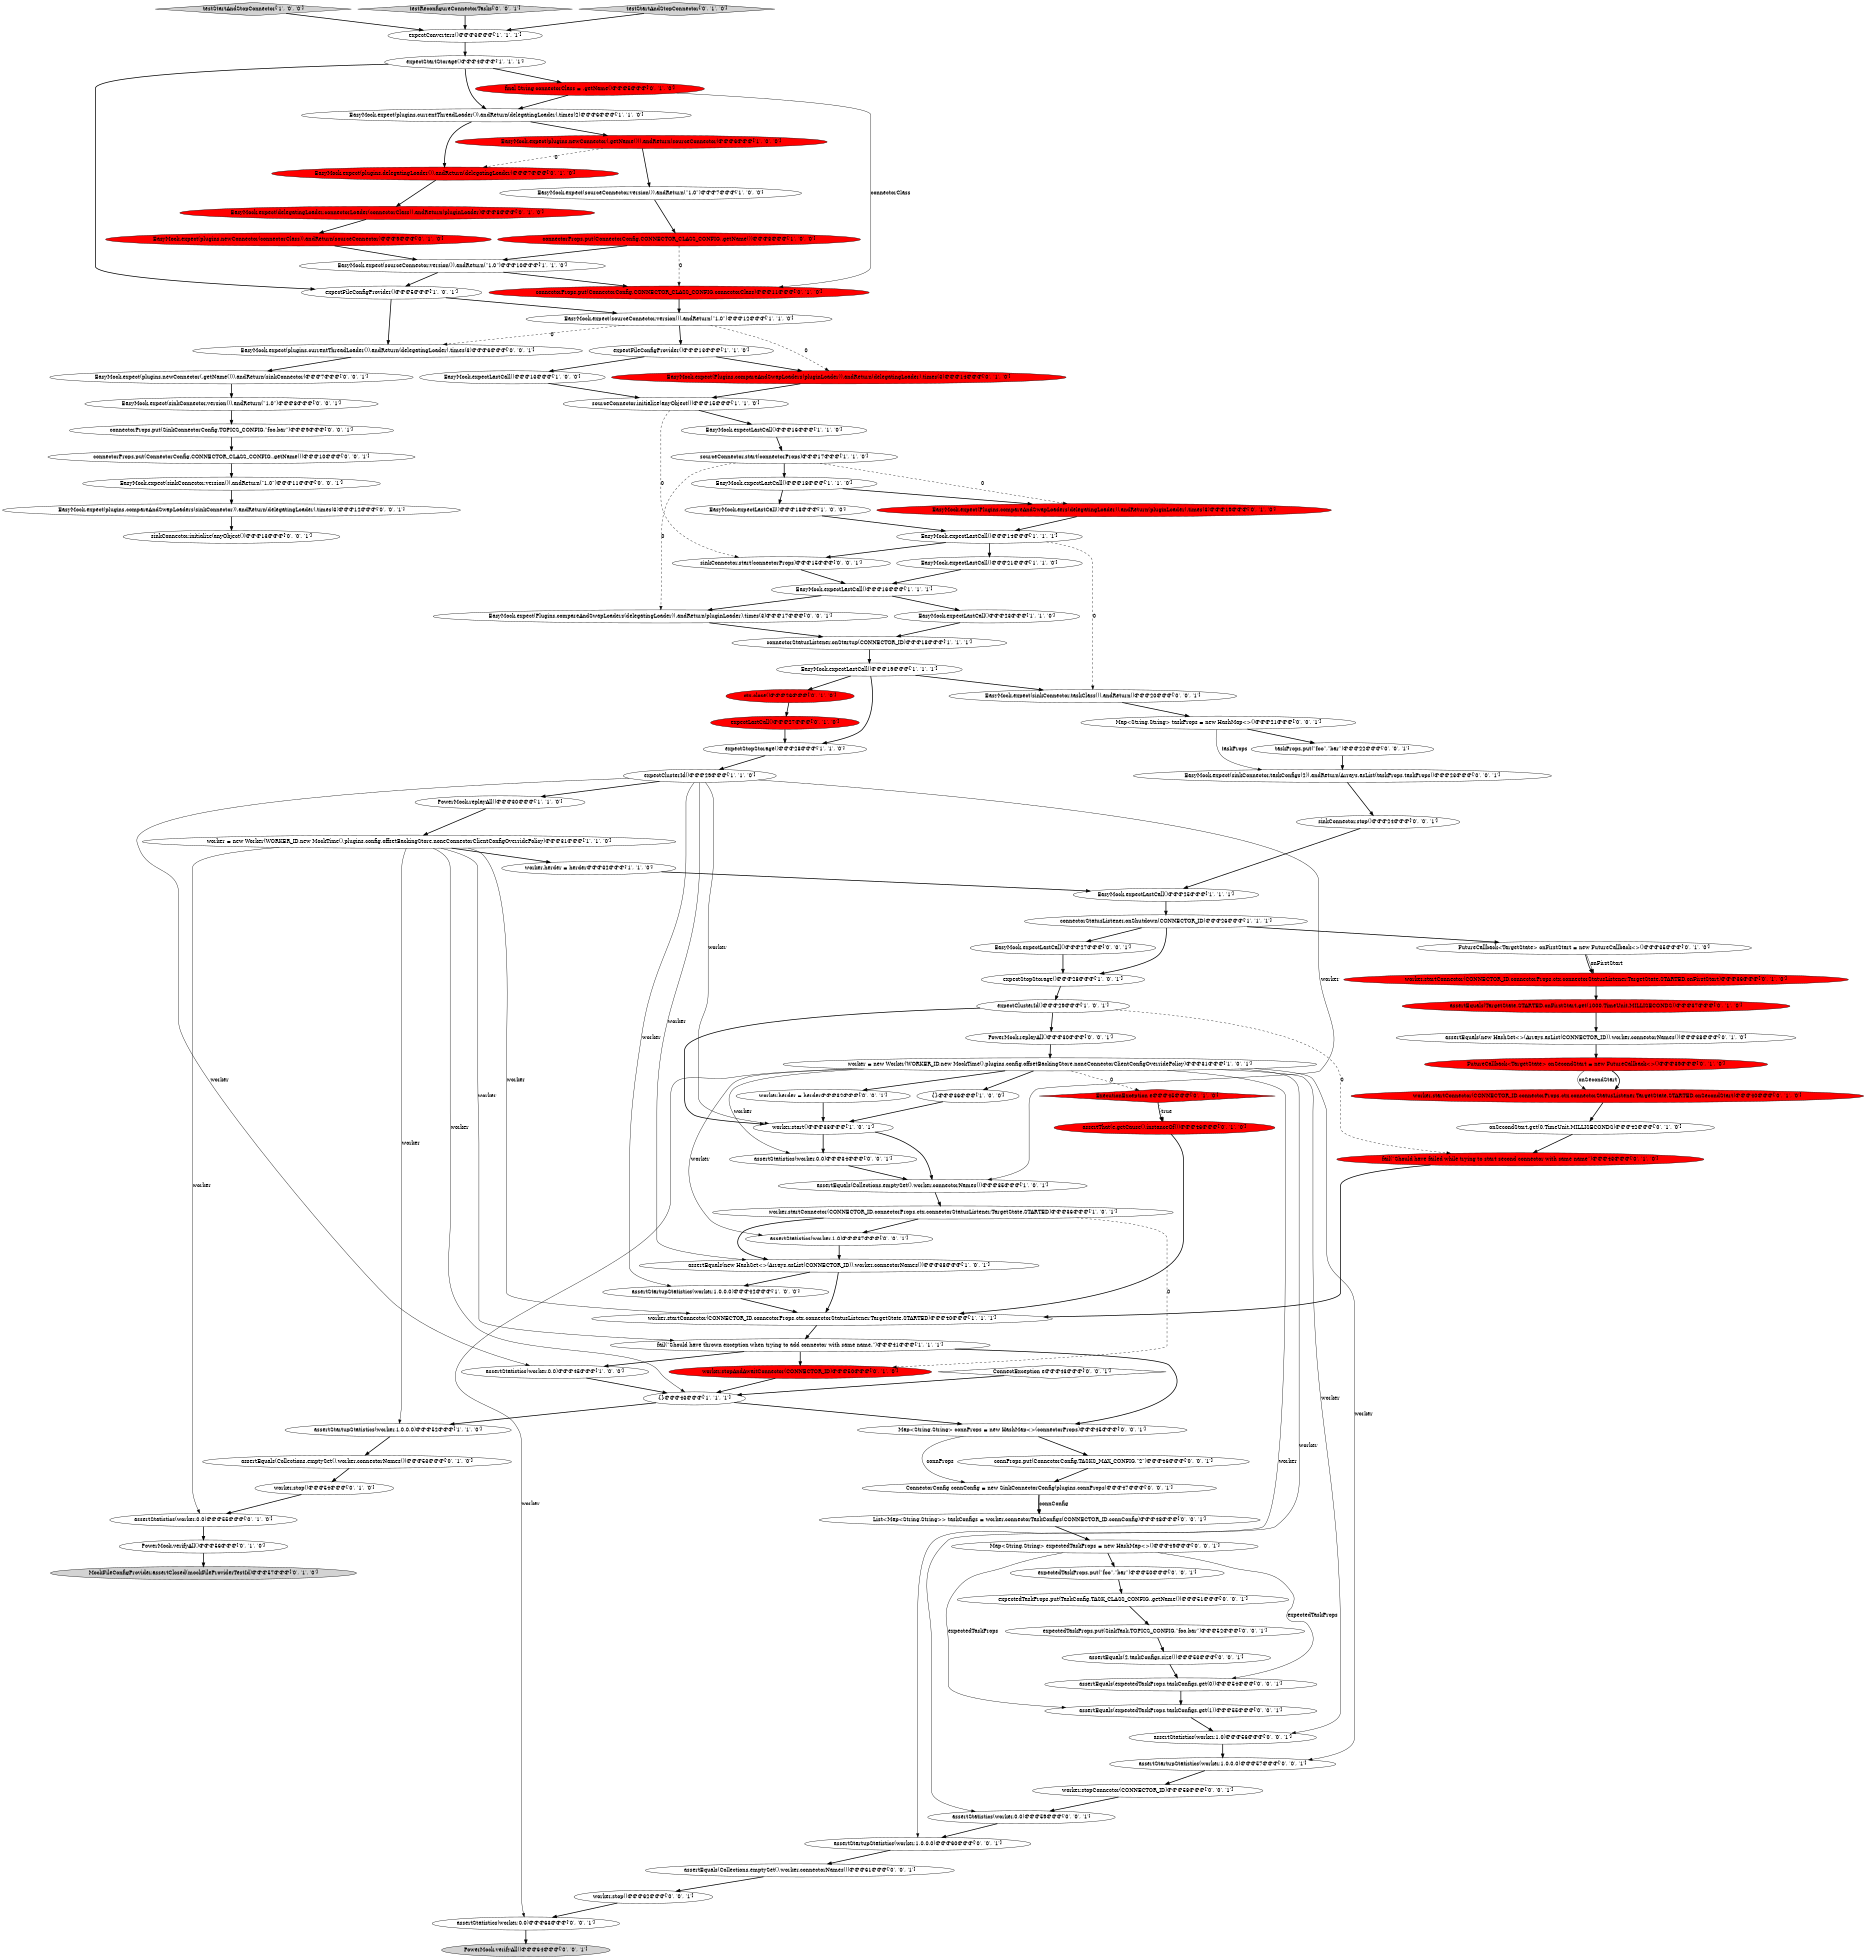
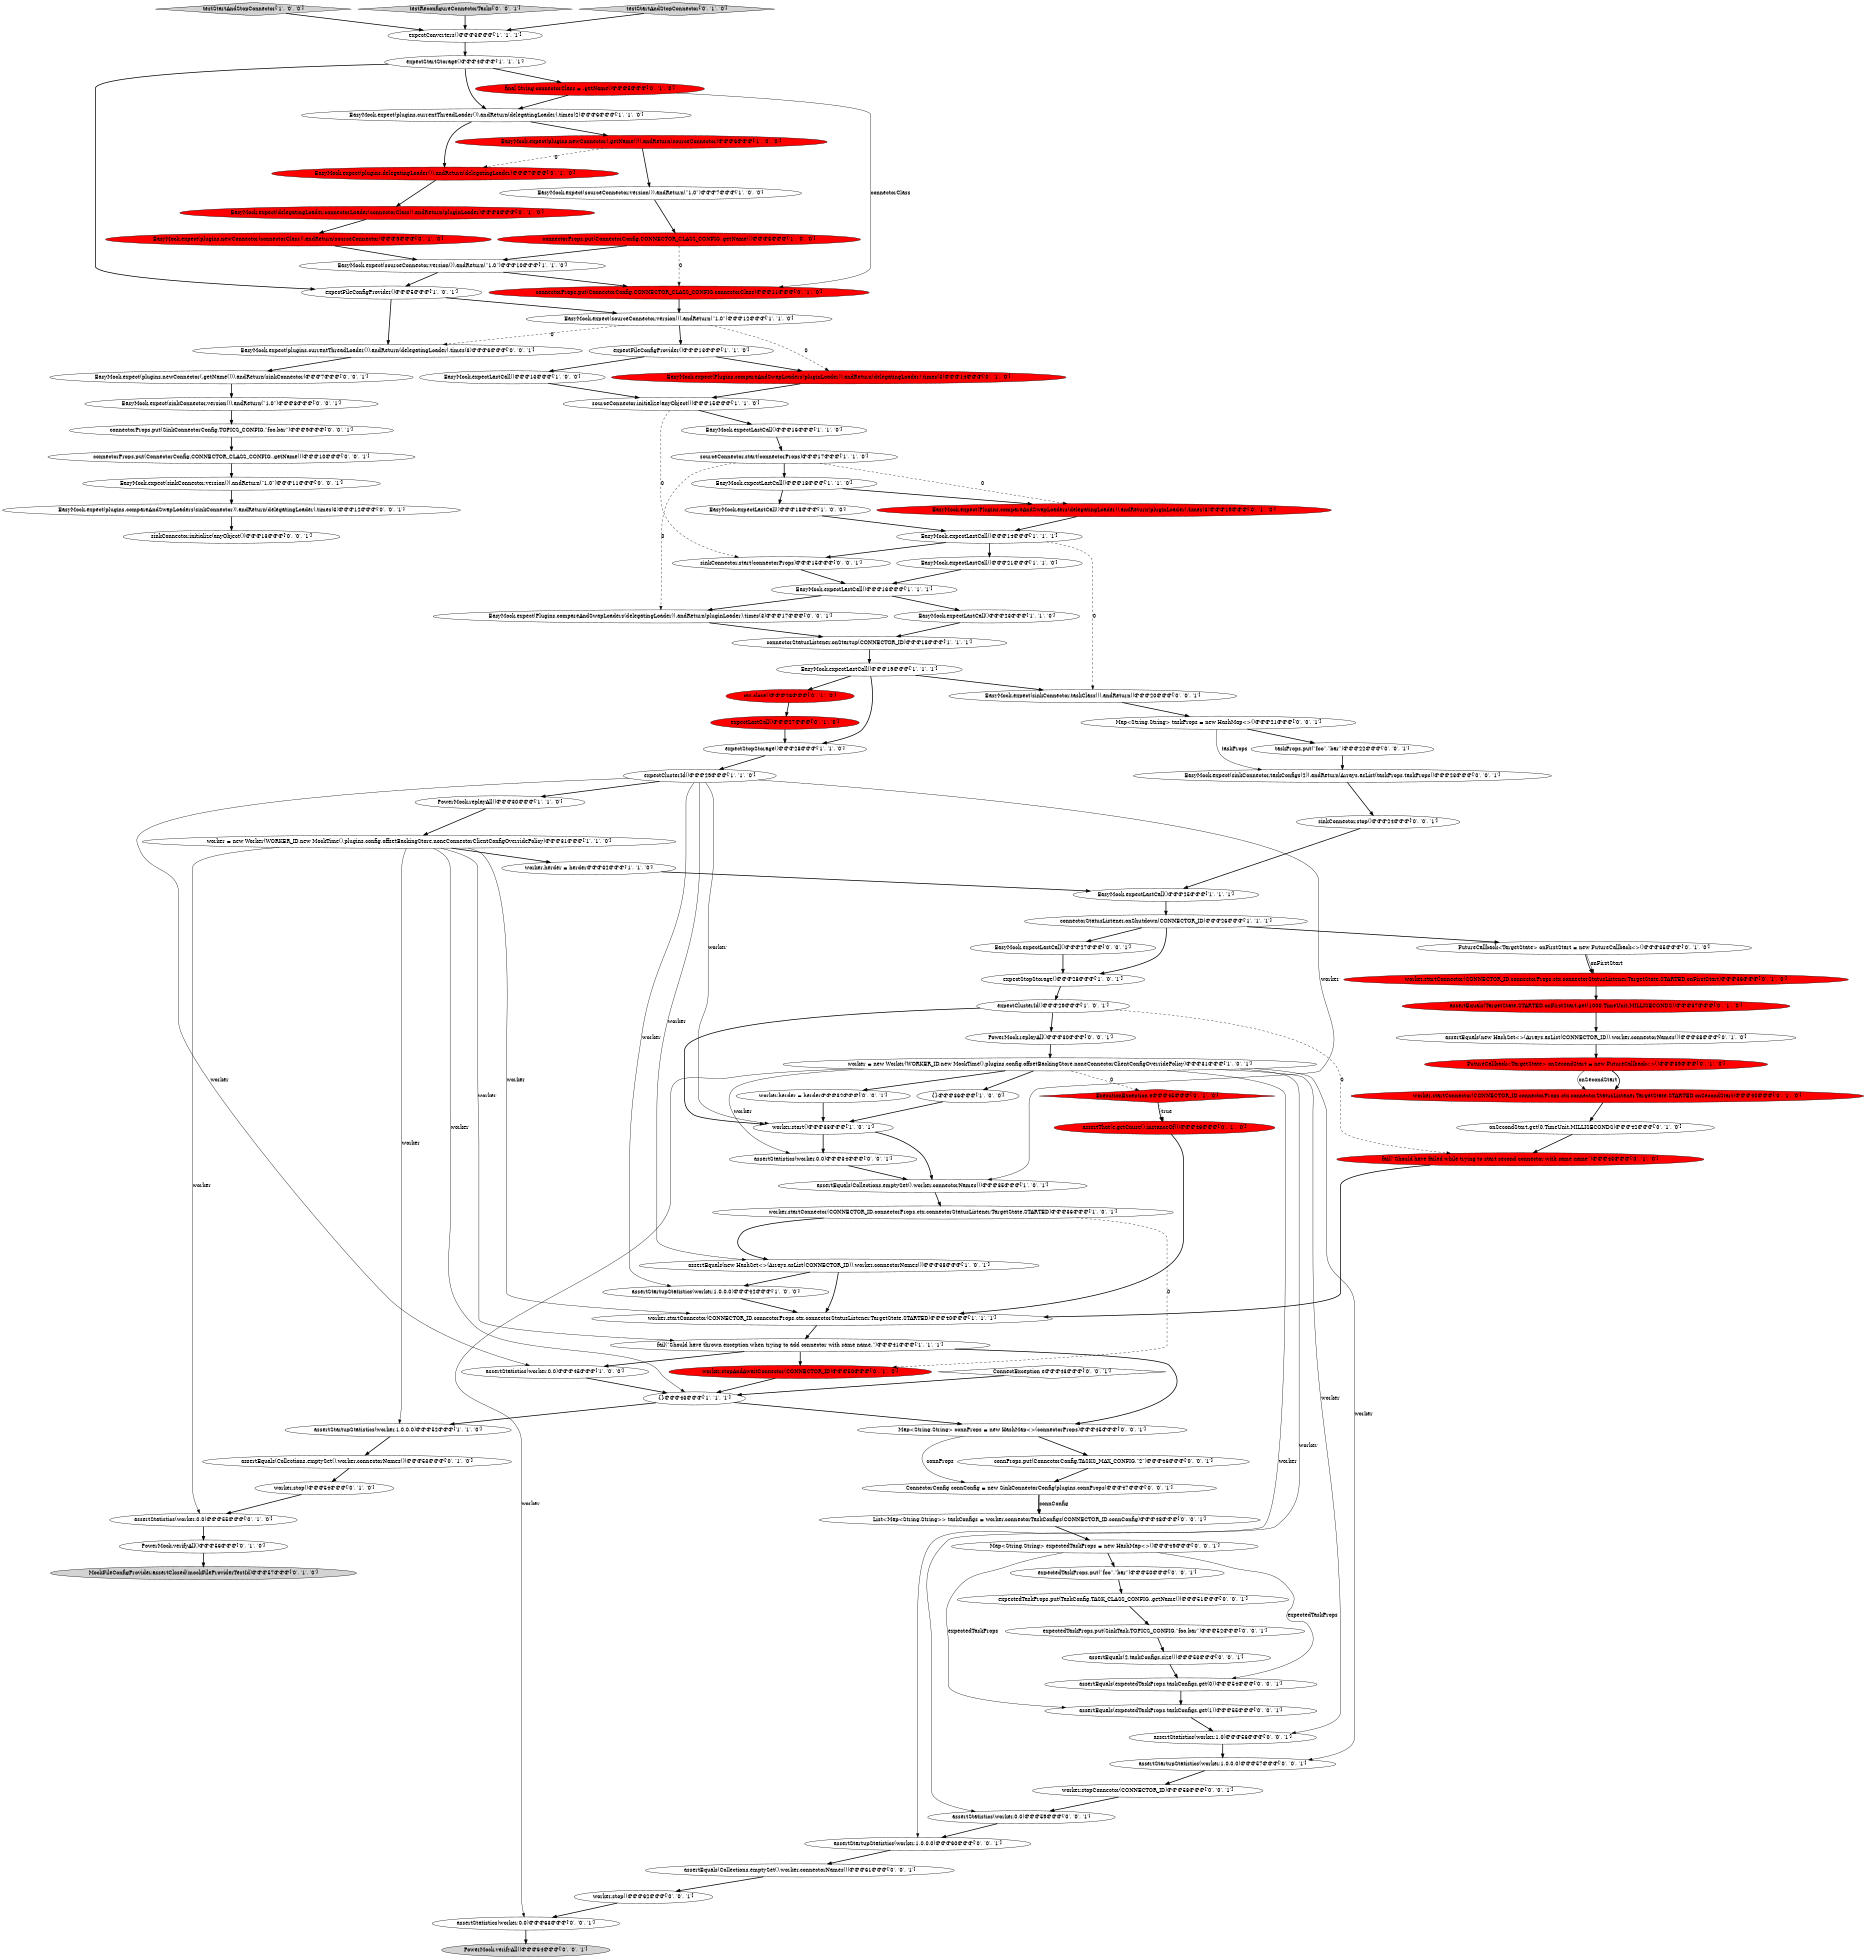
node "assertStatistics(worker,1,0)@@@37@@@['0', '0', '1']": removed
